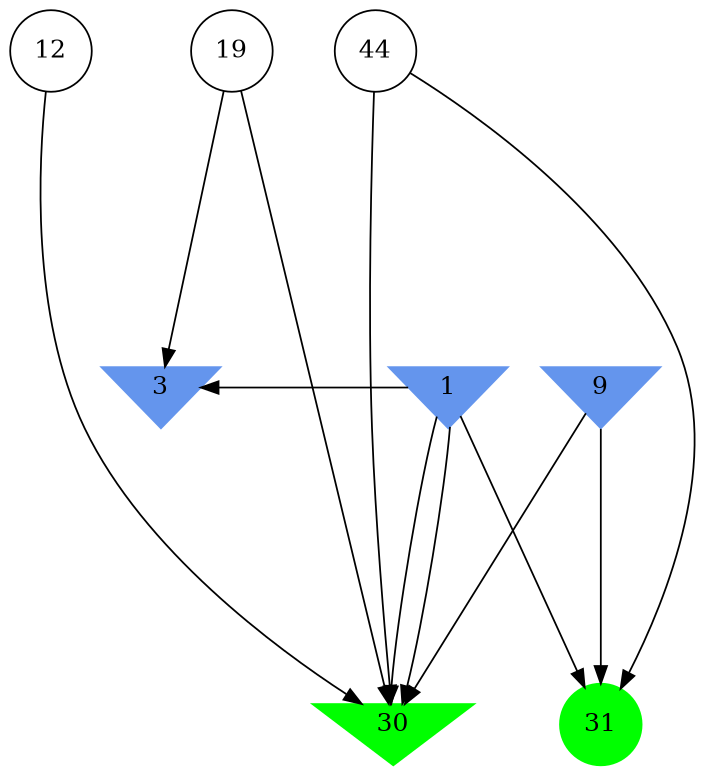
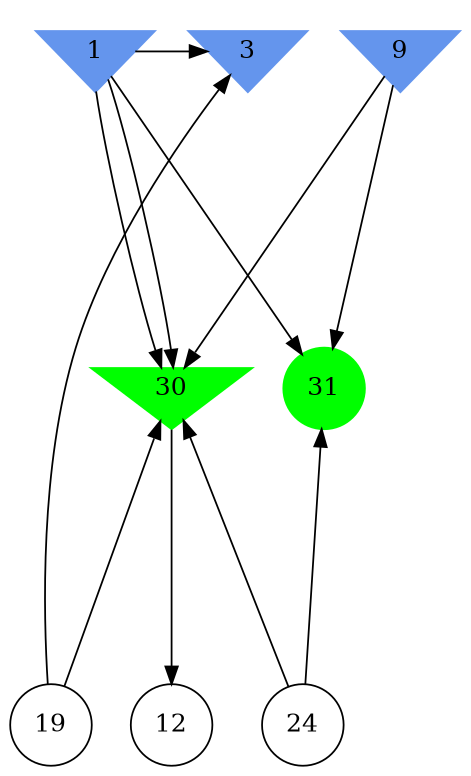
node "44": label "44" -> "24"
edge "12" -> "30": reversed
